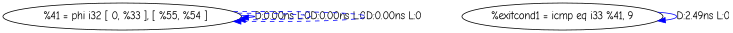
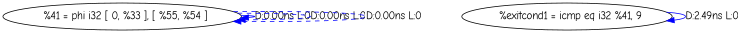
node "%exitcond1 = icmp eq i33 %41, 9": label "%exitcond1 = icmp eq i33 %41, 9" -> "%exitcond1 = icmp eq i32 %41, 9"
